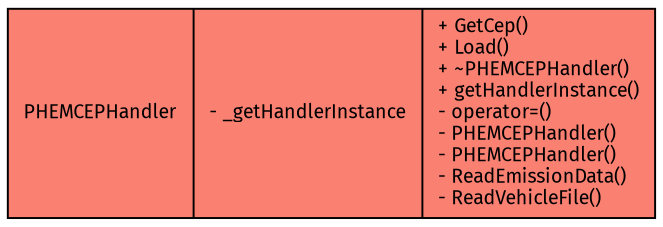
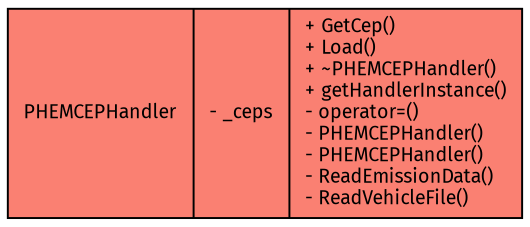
node "PHEMCEPHandler": text "- _getHandlerInstance" -> "- _ceps"
